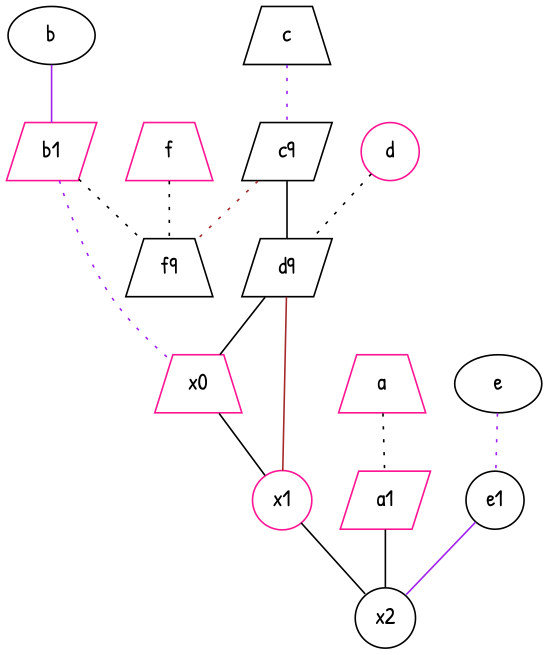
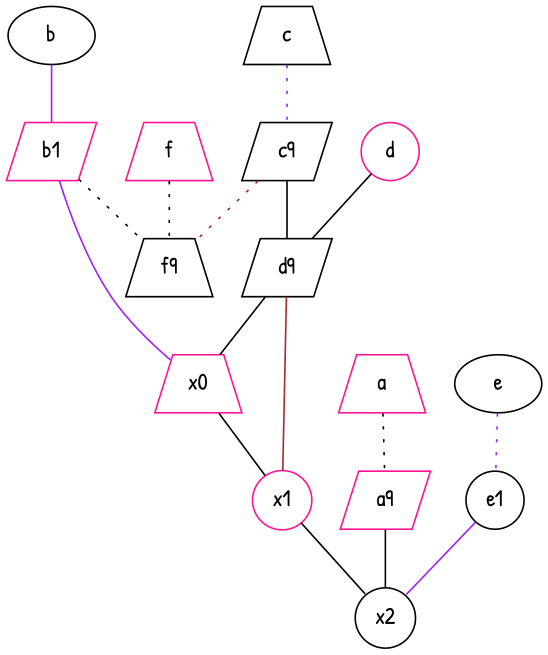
edge "d" -- "d9": style dotted -> solid
edge "b1" -- "x0": style dotted -> solid
node "a1": label "a1" -> "a9"
